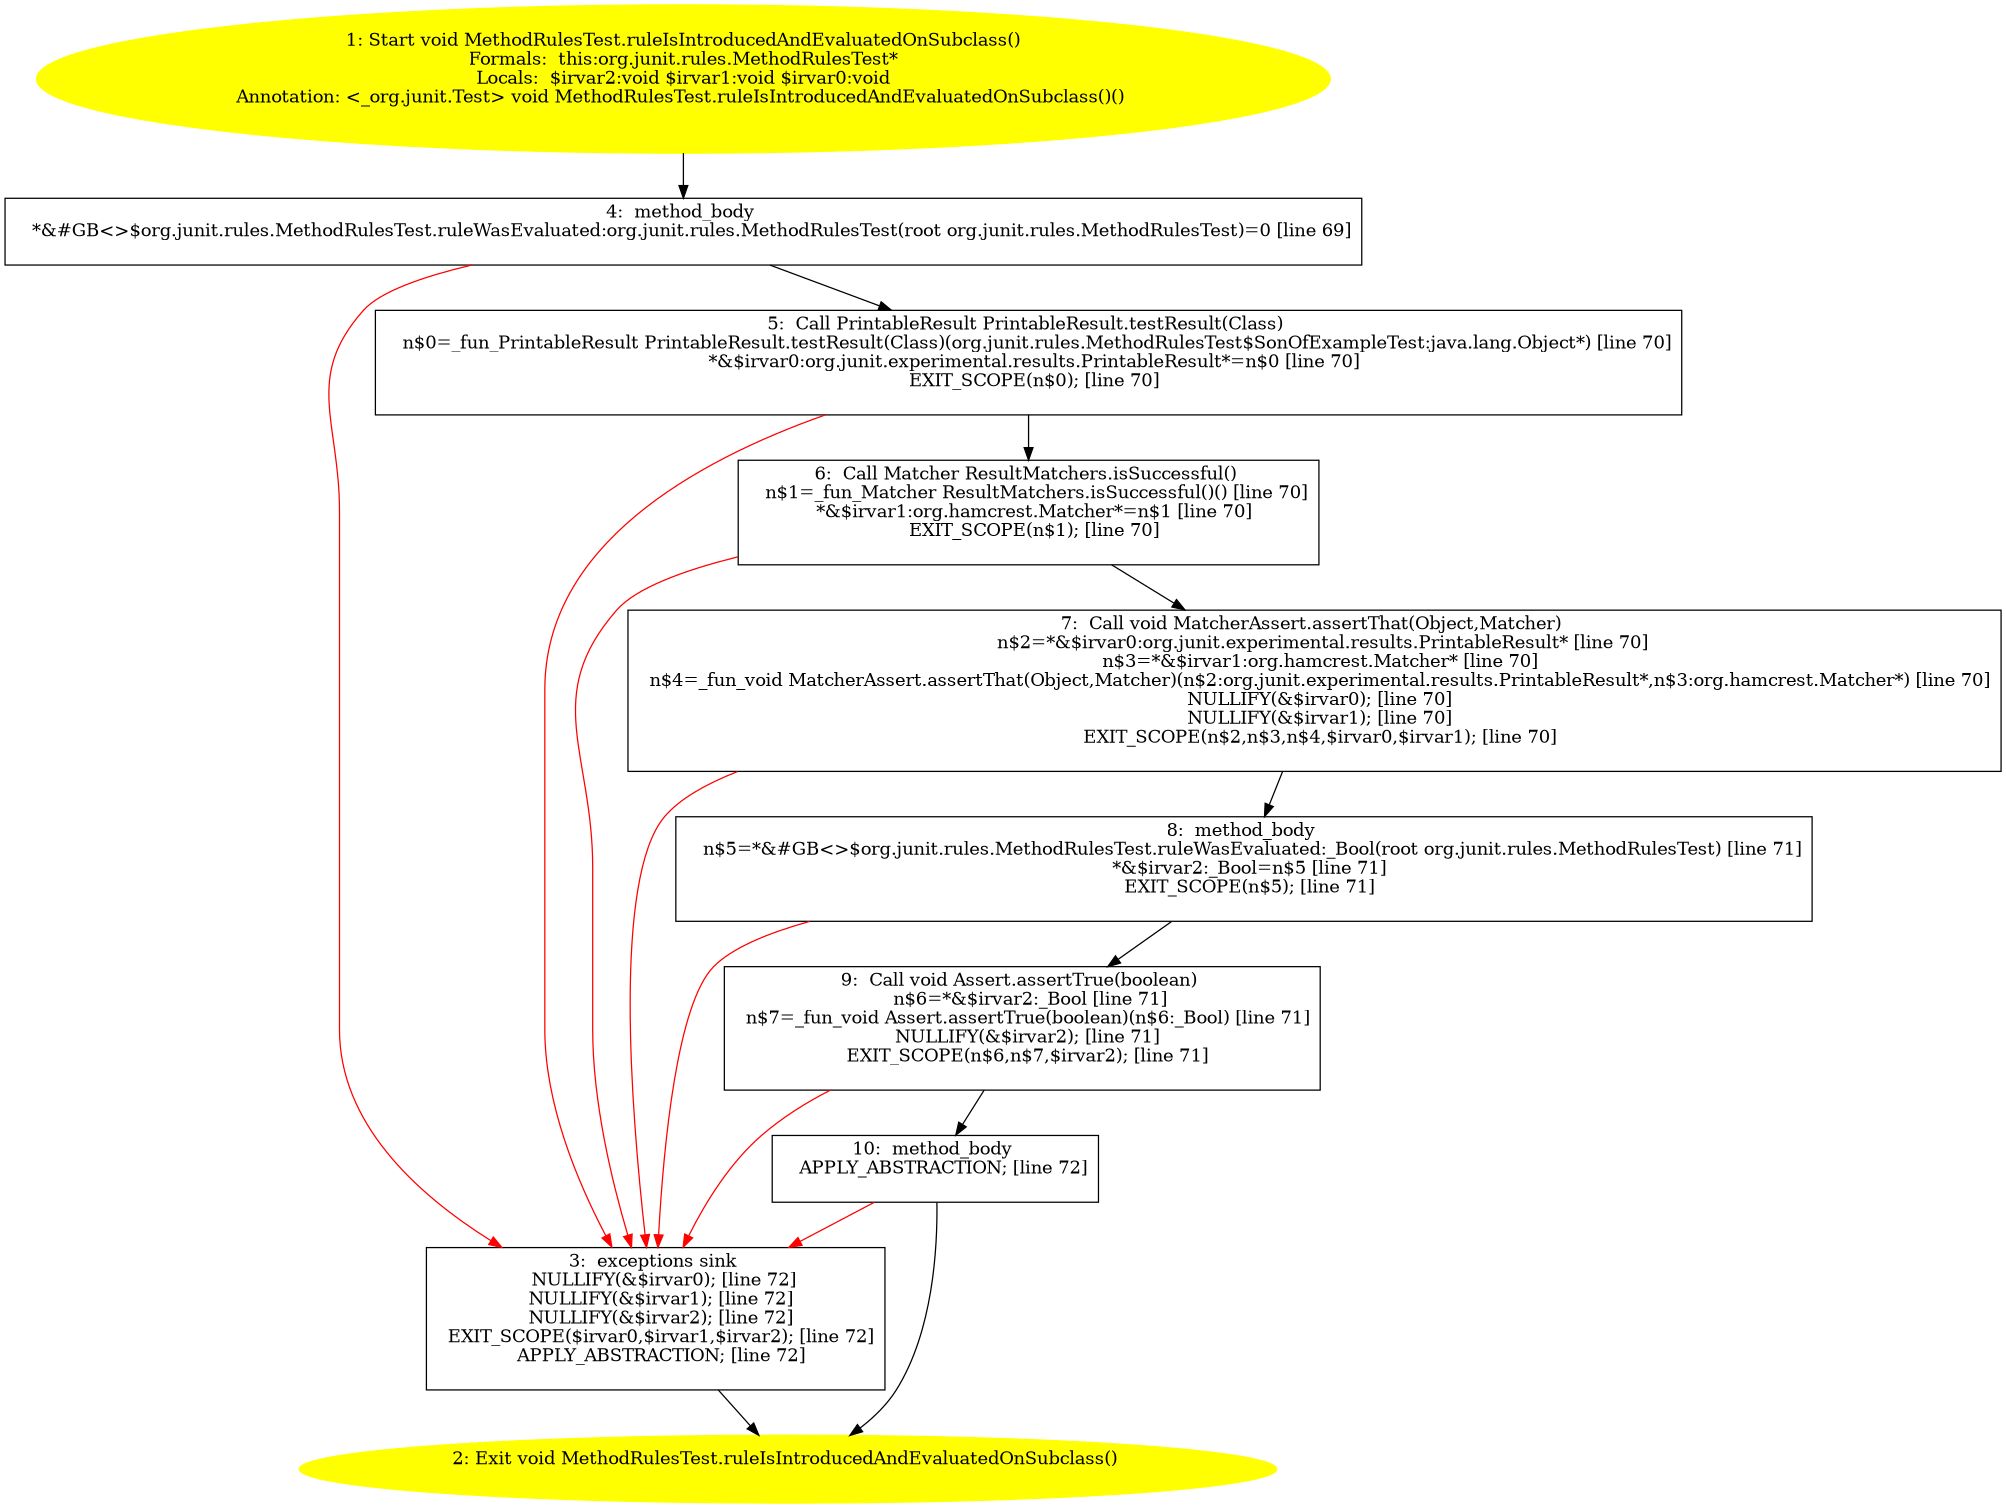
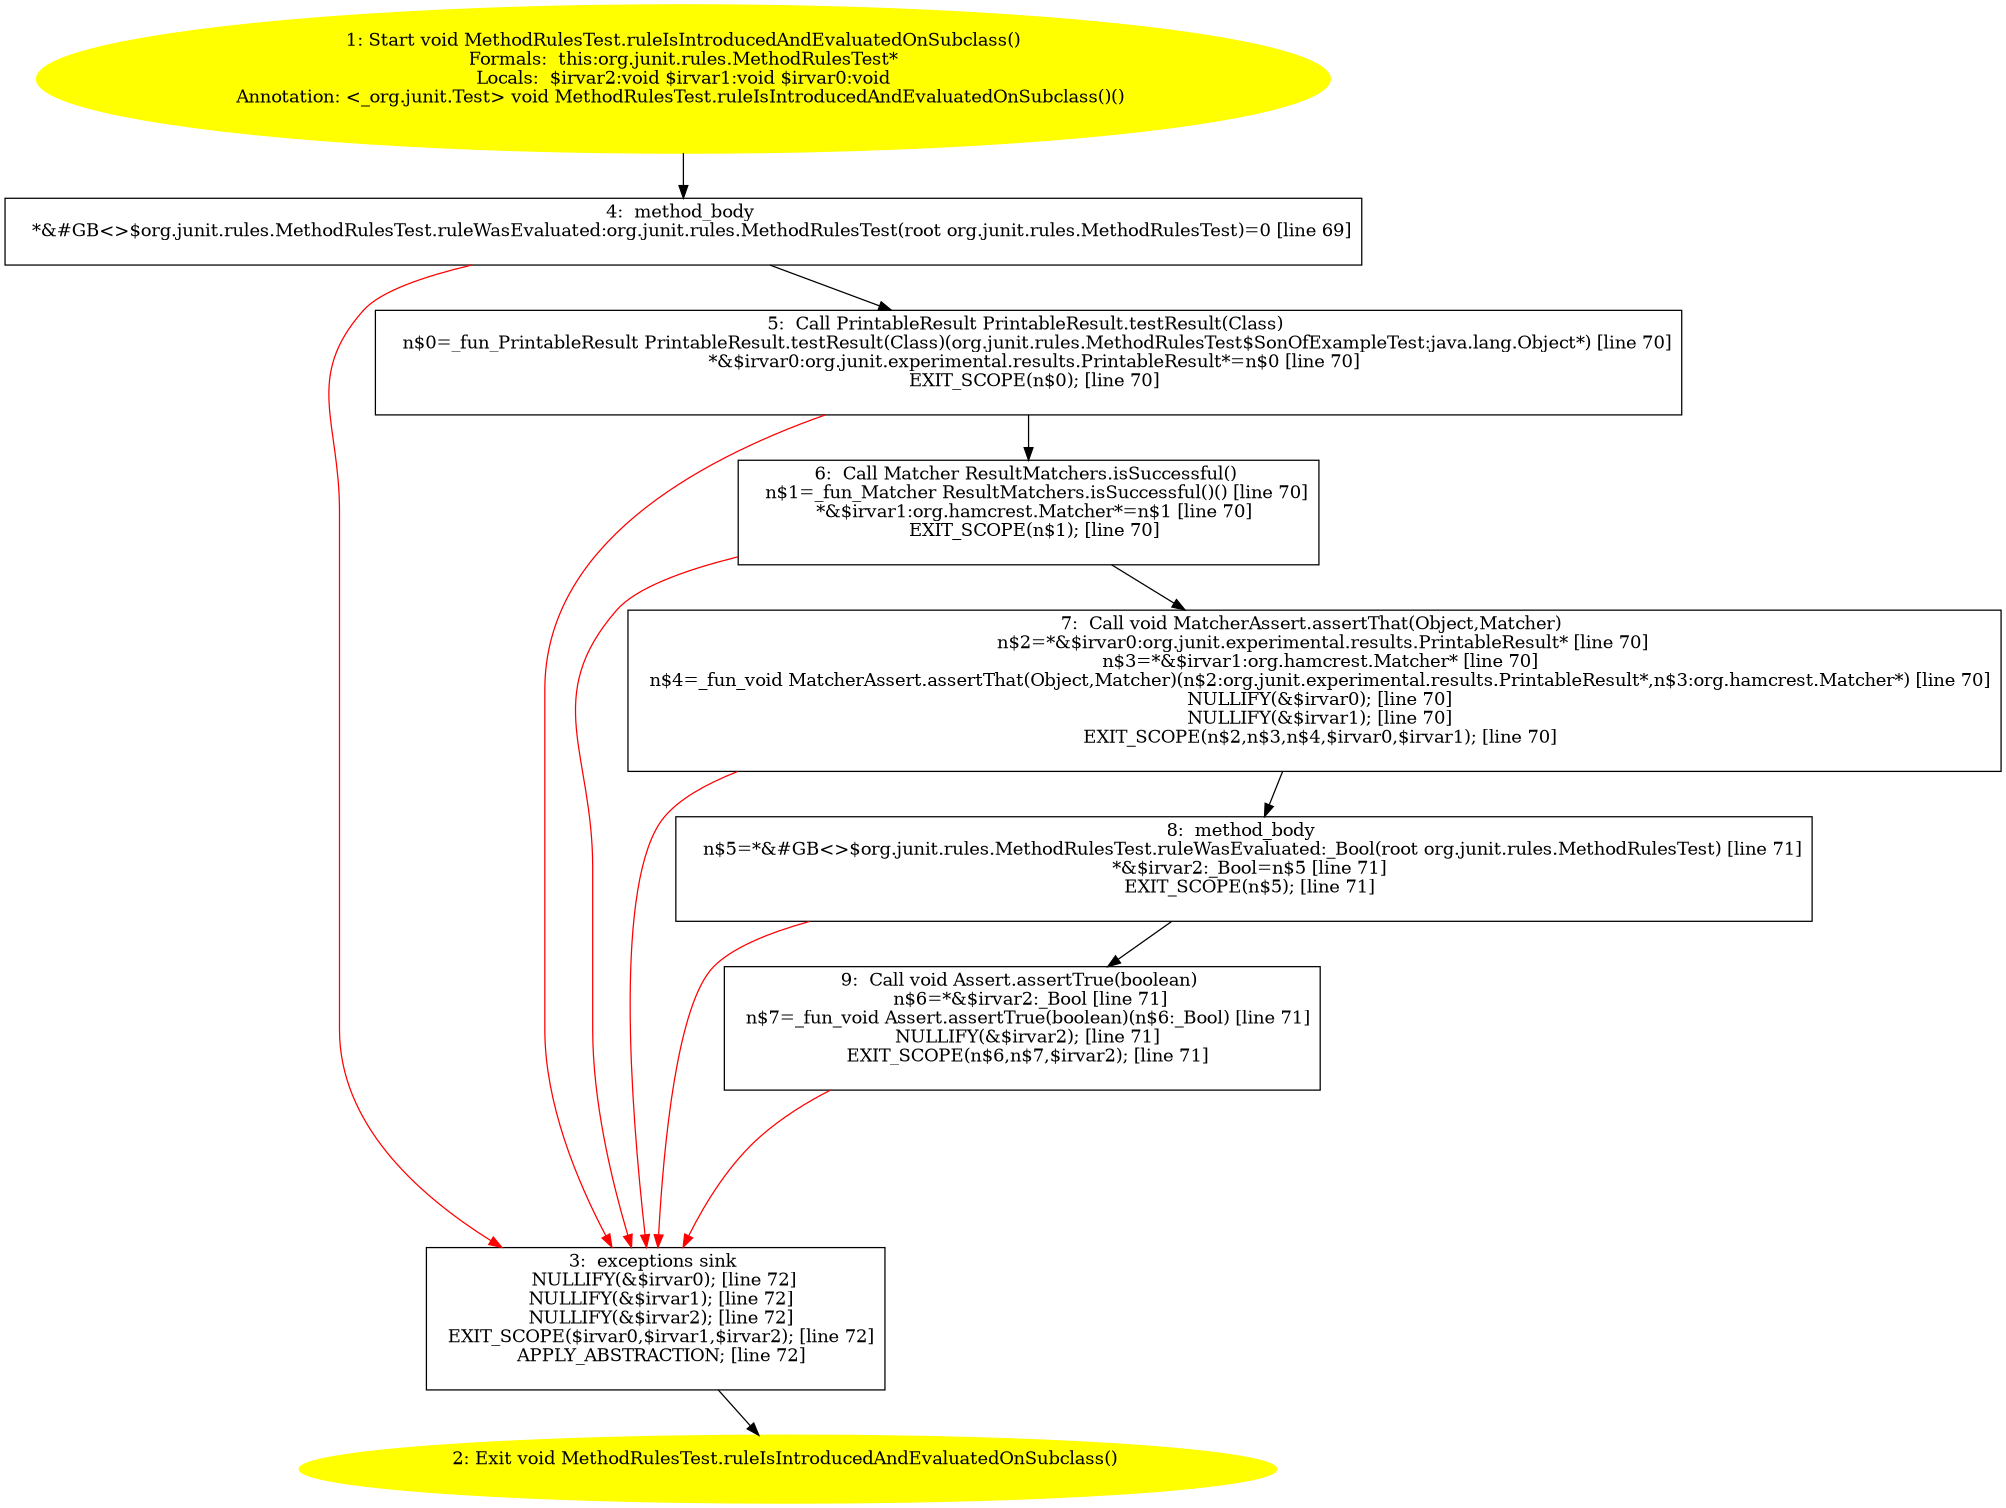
node "10:  method_body APPLY_ABSTRACTION; [line 72]": removed
